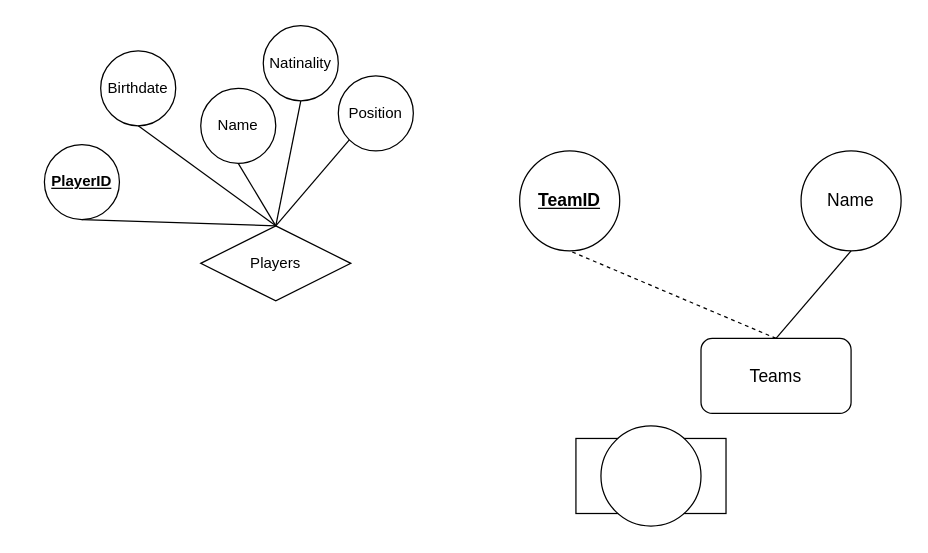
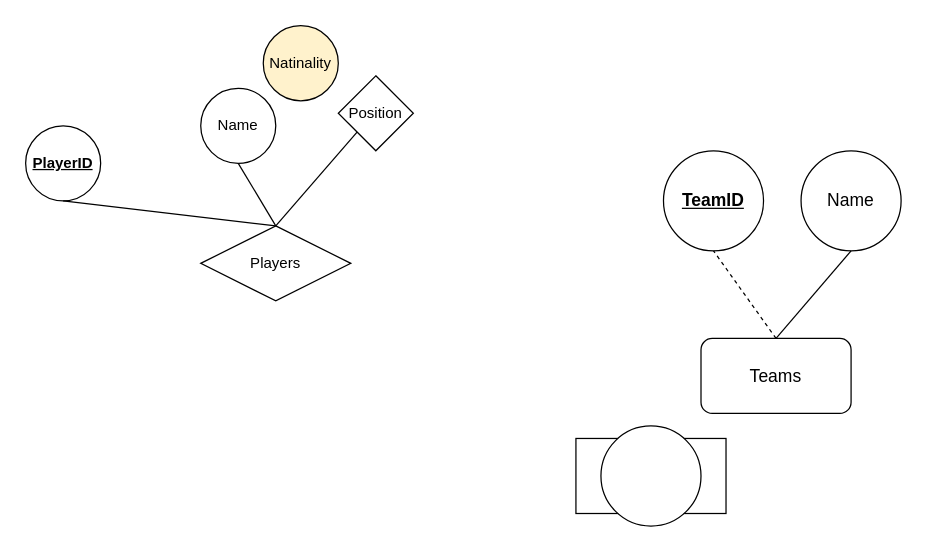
node "Natinality": fillcolor #ffffff -> #fff2cc
node "Birthdate": removed
node "Position": shape ellipse -> diamond
edge "Natinality" -- "Players": removed
edge "Birthdate" -- "Players": removed
node "PlayerID": moved (82, 182) -> (63, 163)
node "TeamID": moved (569, 201) -> (713, 201)
